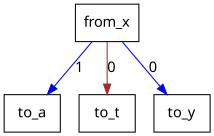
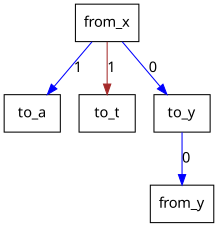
edge "from_x" -> "to_t": label "0" -> "1"
node "from_y": added
